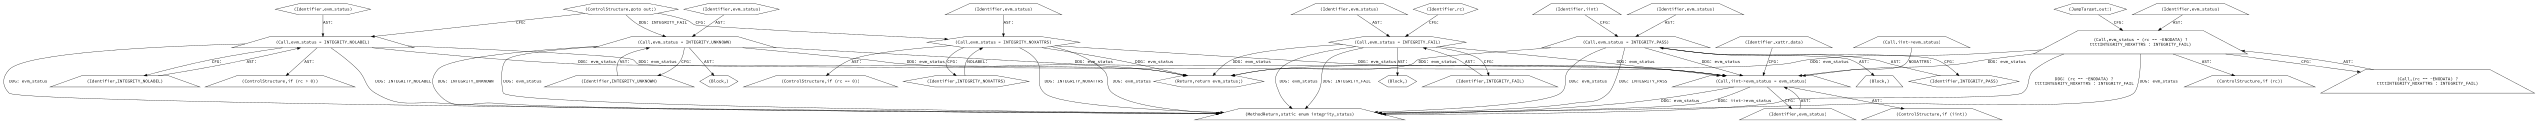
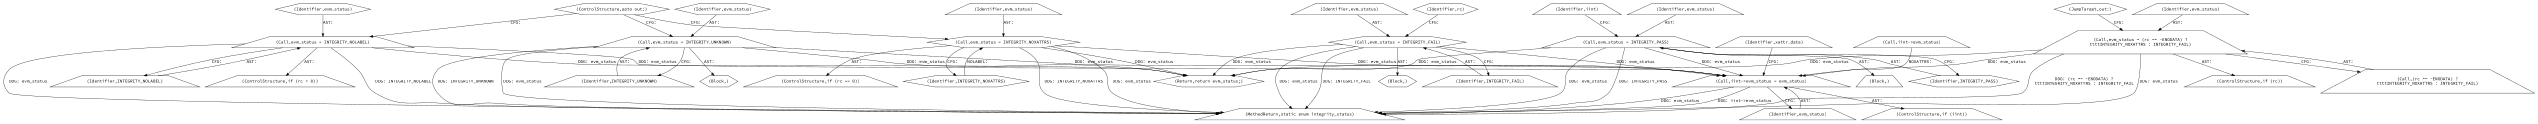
edge "(ControlStructure,goto out;)" -> "(Call,evm_status = INTEGRITY_UNKNOWN)": label "DDG: INTEGRITY_FAIL" -> "CFG: "
